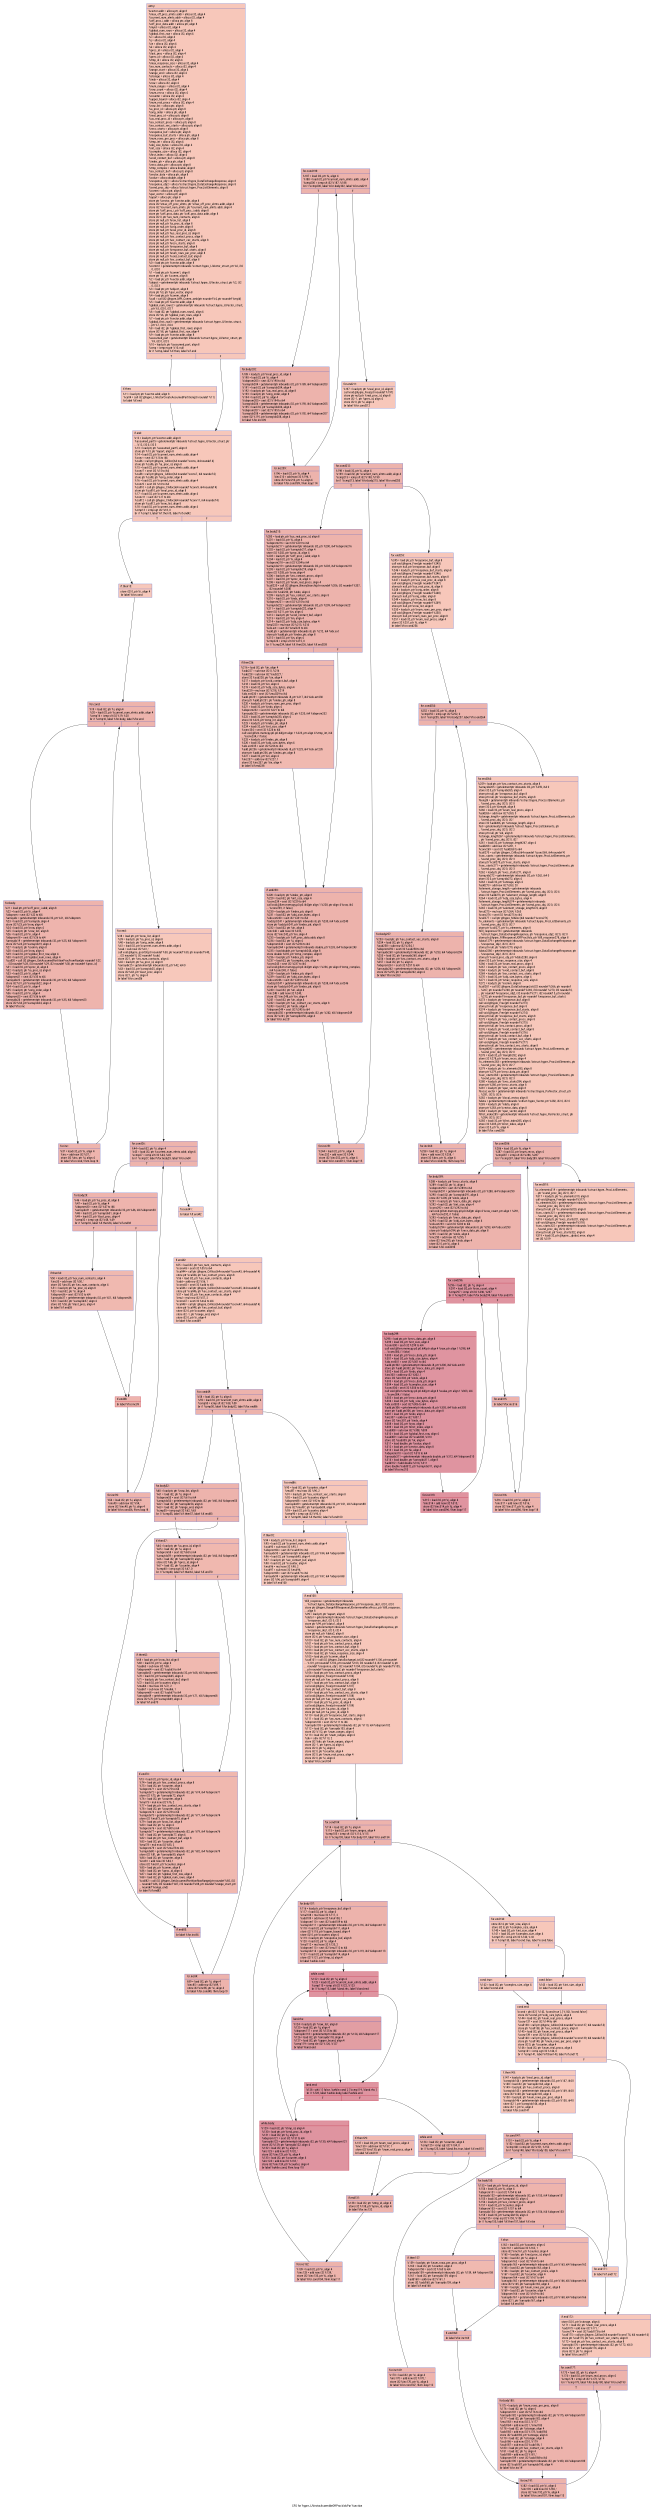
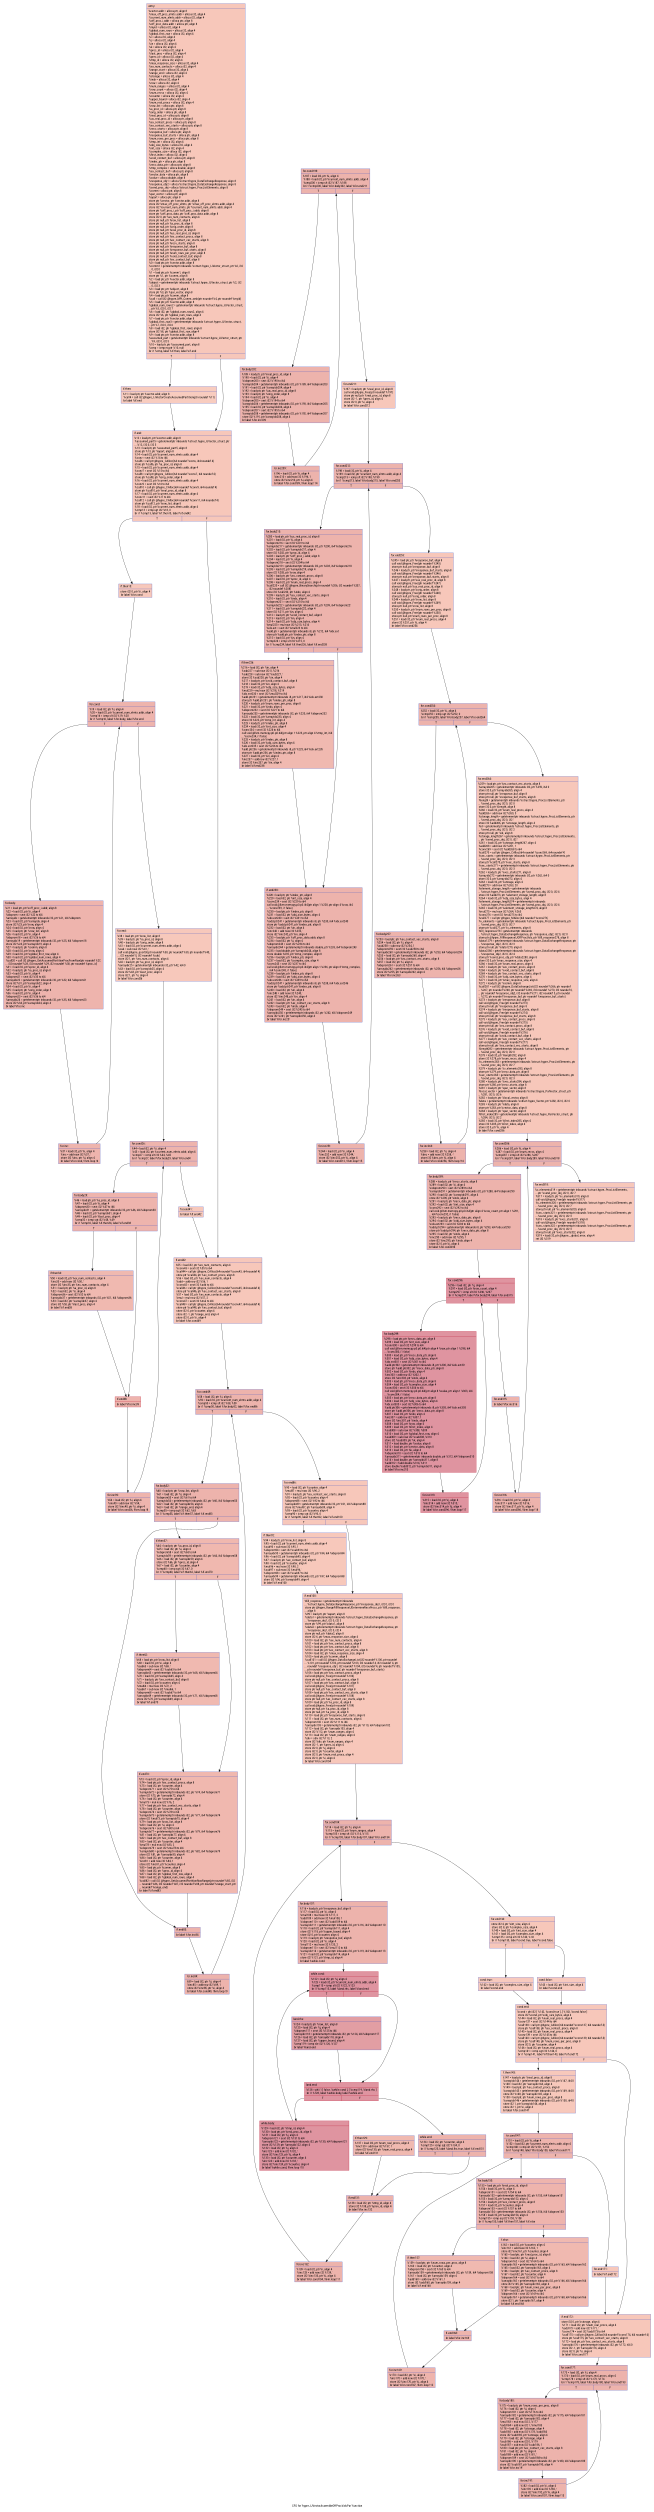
edge "for.body150:" -> "for.end171:": now "for.body150:" -> "if.else:"
edge "for.cond177:" -> "for.body180:": added
edge "if.end168:" -> "for.inc191:": now "if.end168:" -> "for.inc169:"
